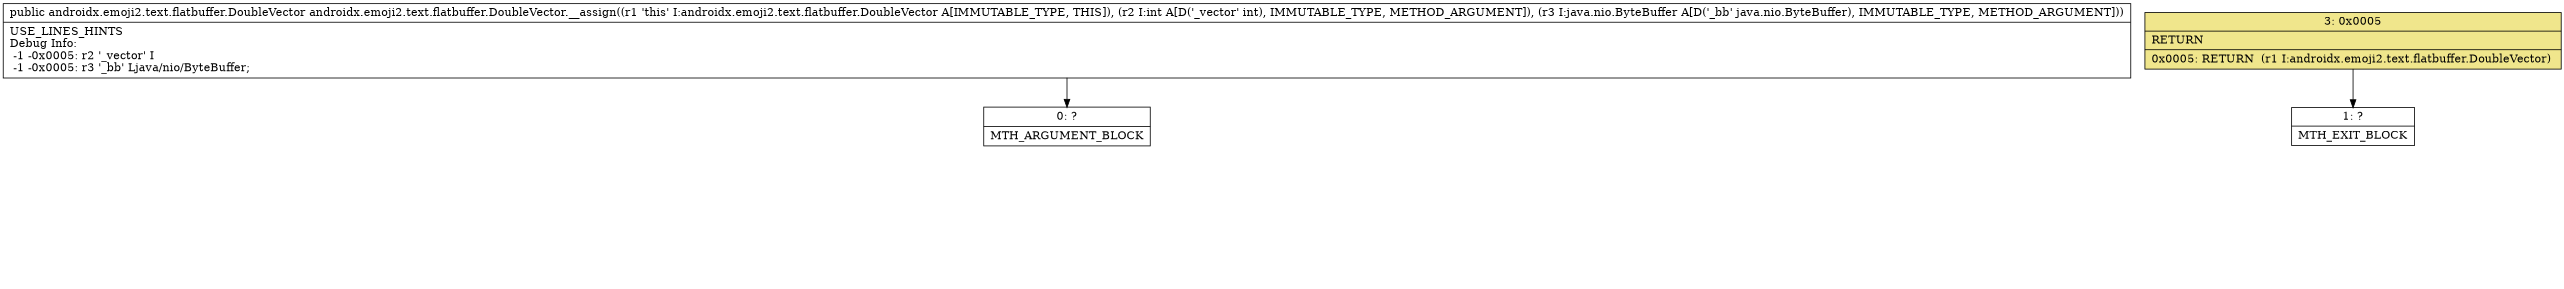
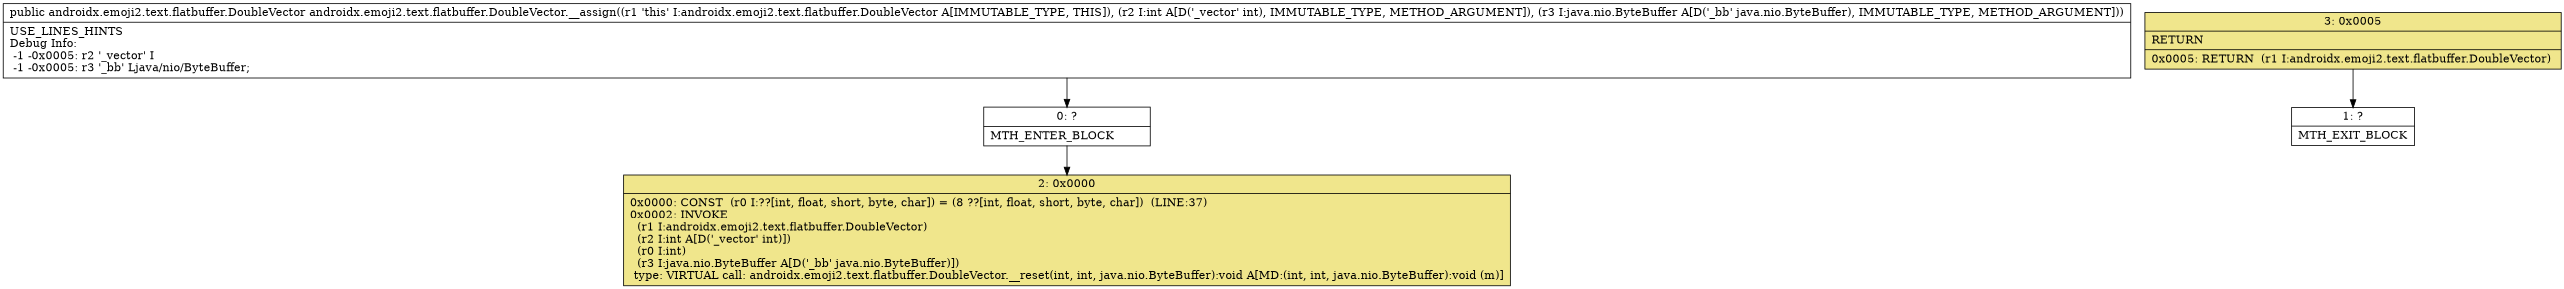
node "0: ?": text "MTH_ARGUMENT_BLOCK" -> "MTH_ENTER_BLOCK"
node "2: 0x0000": added
